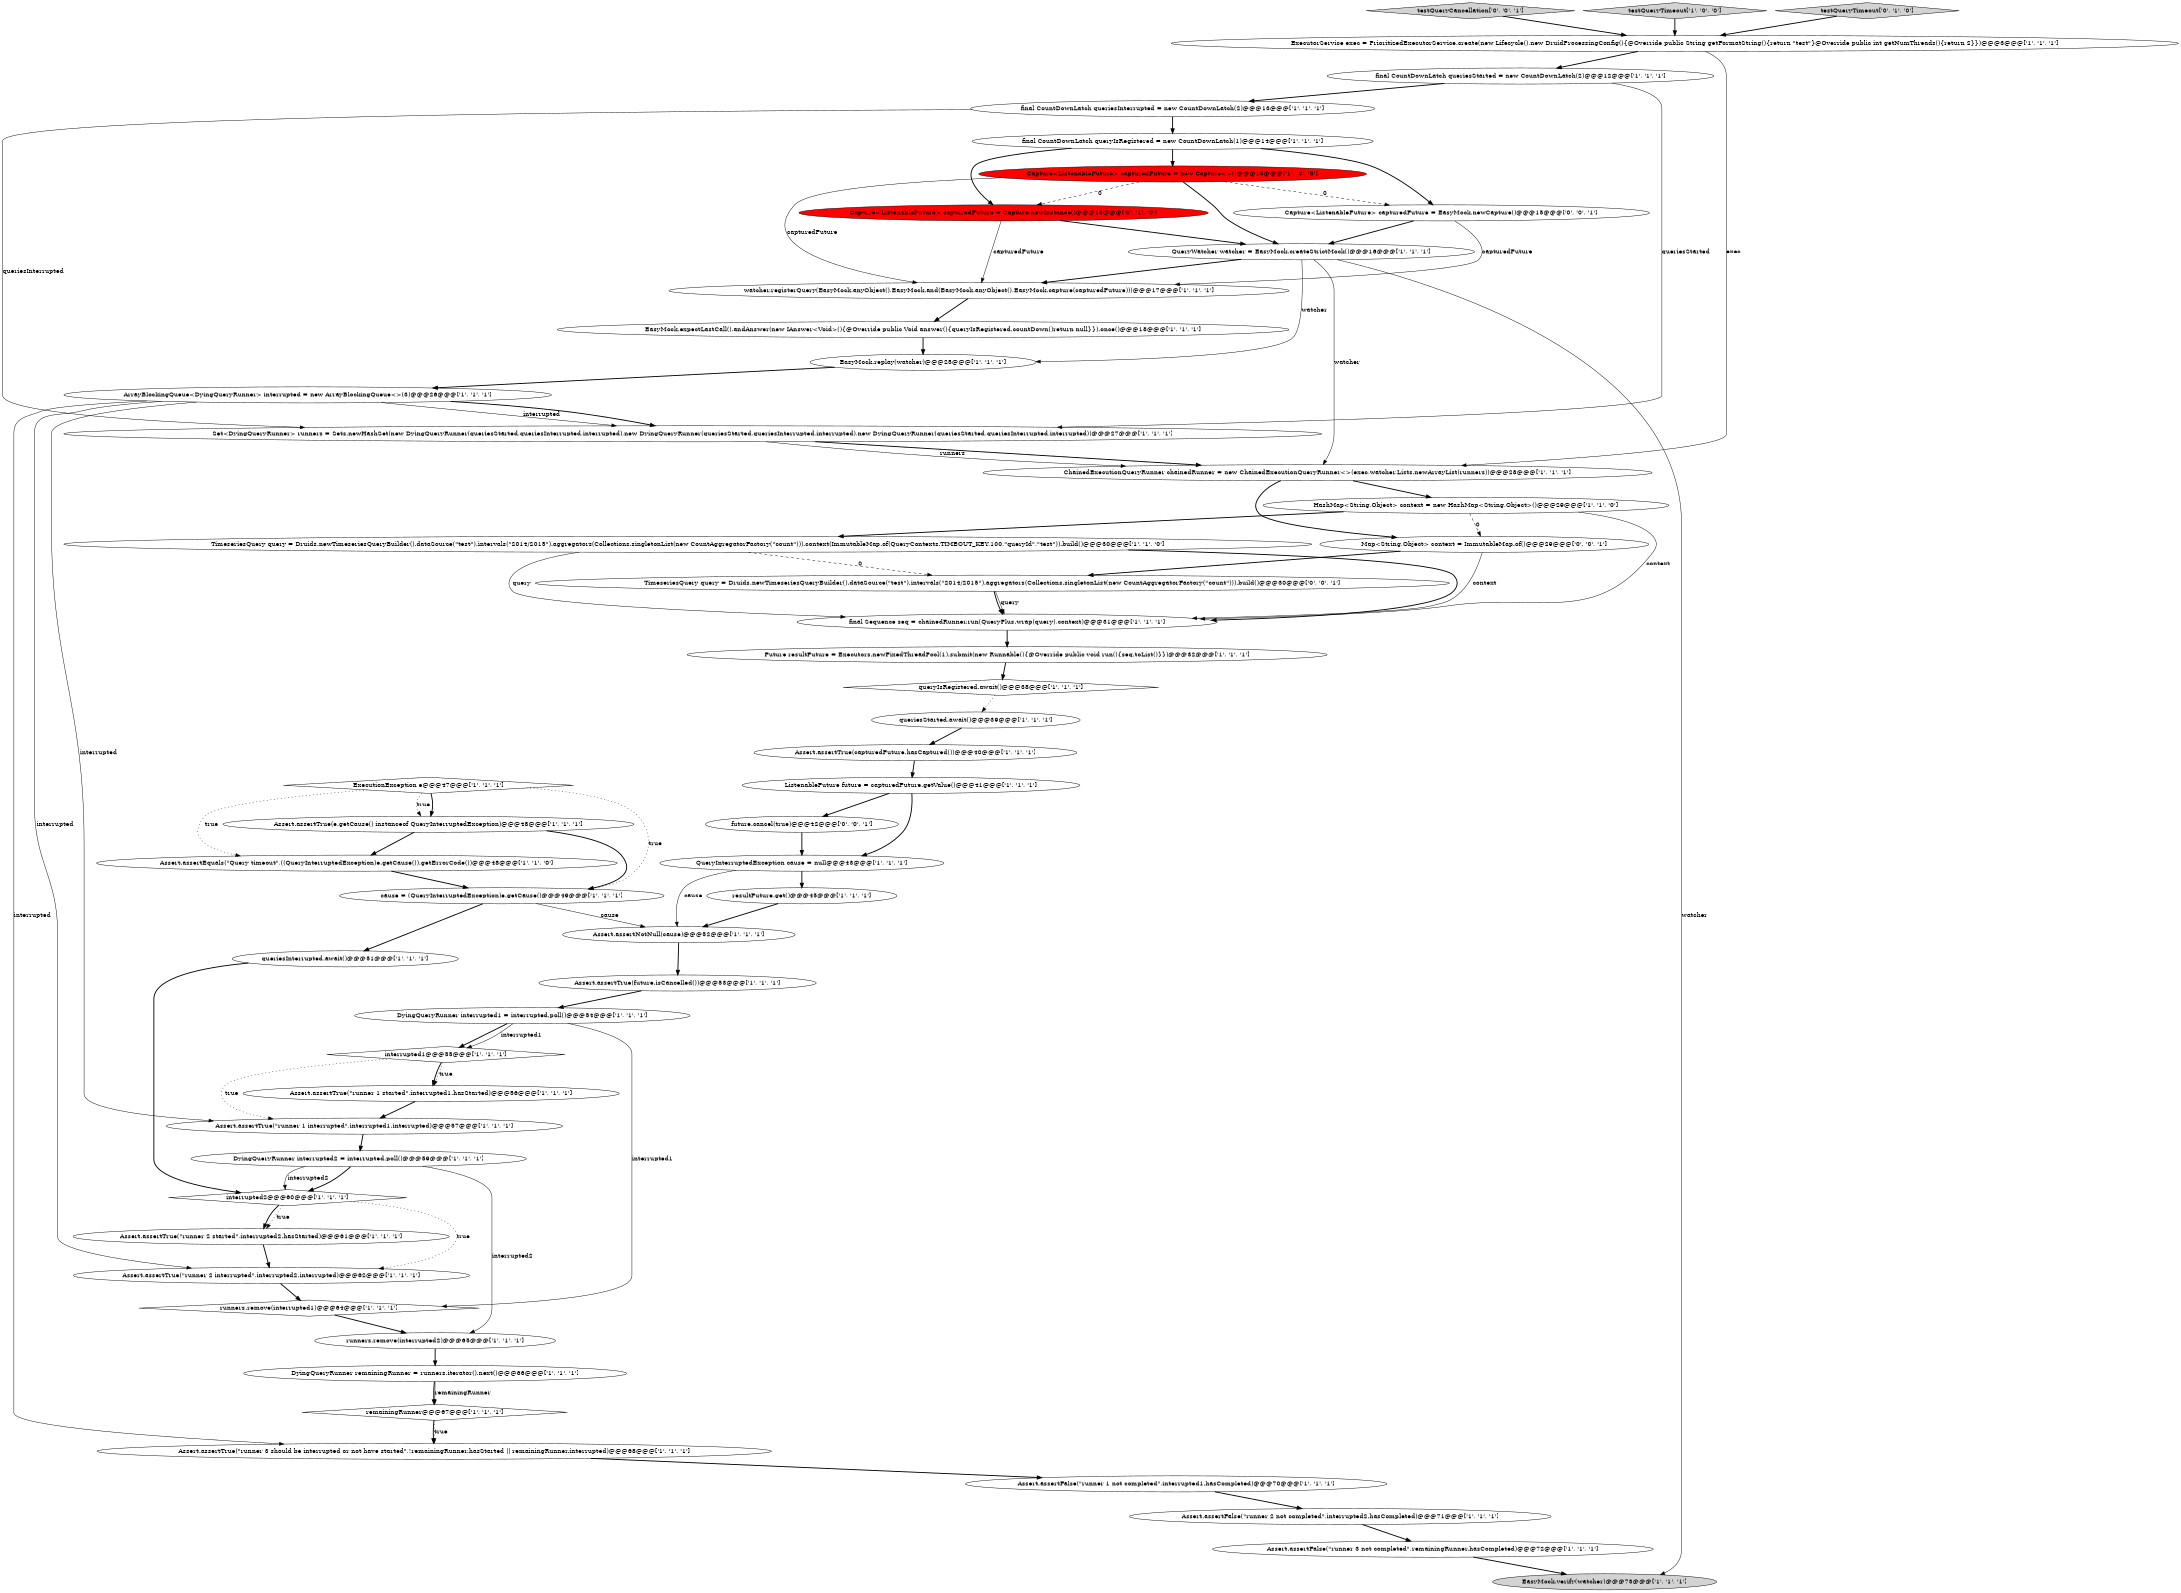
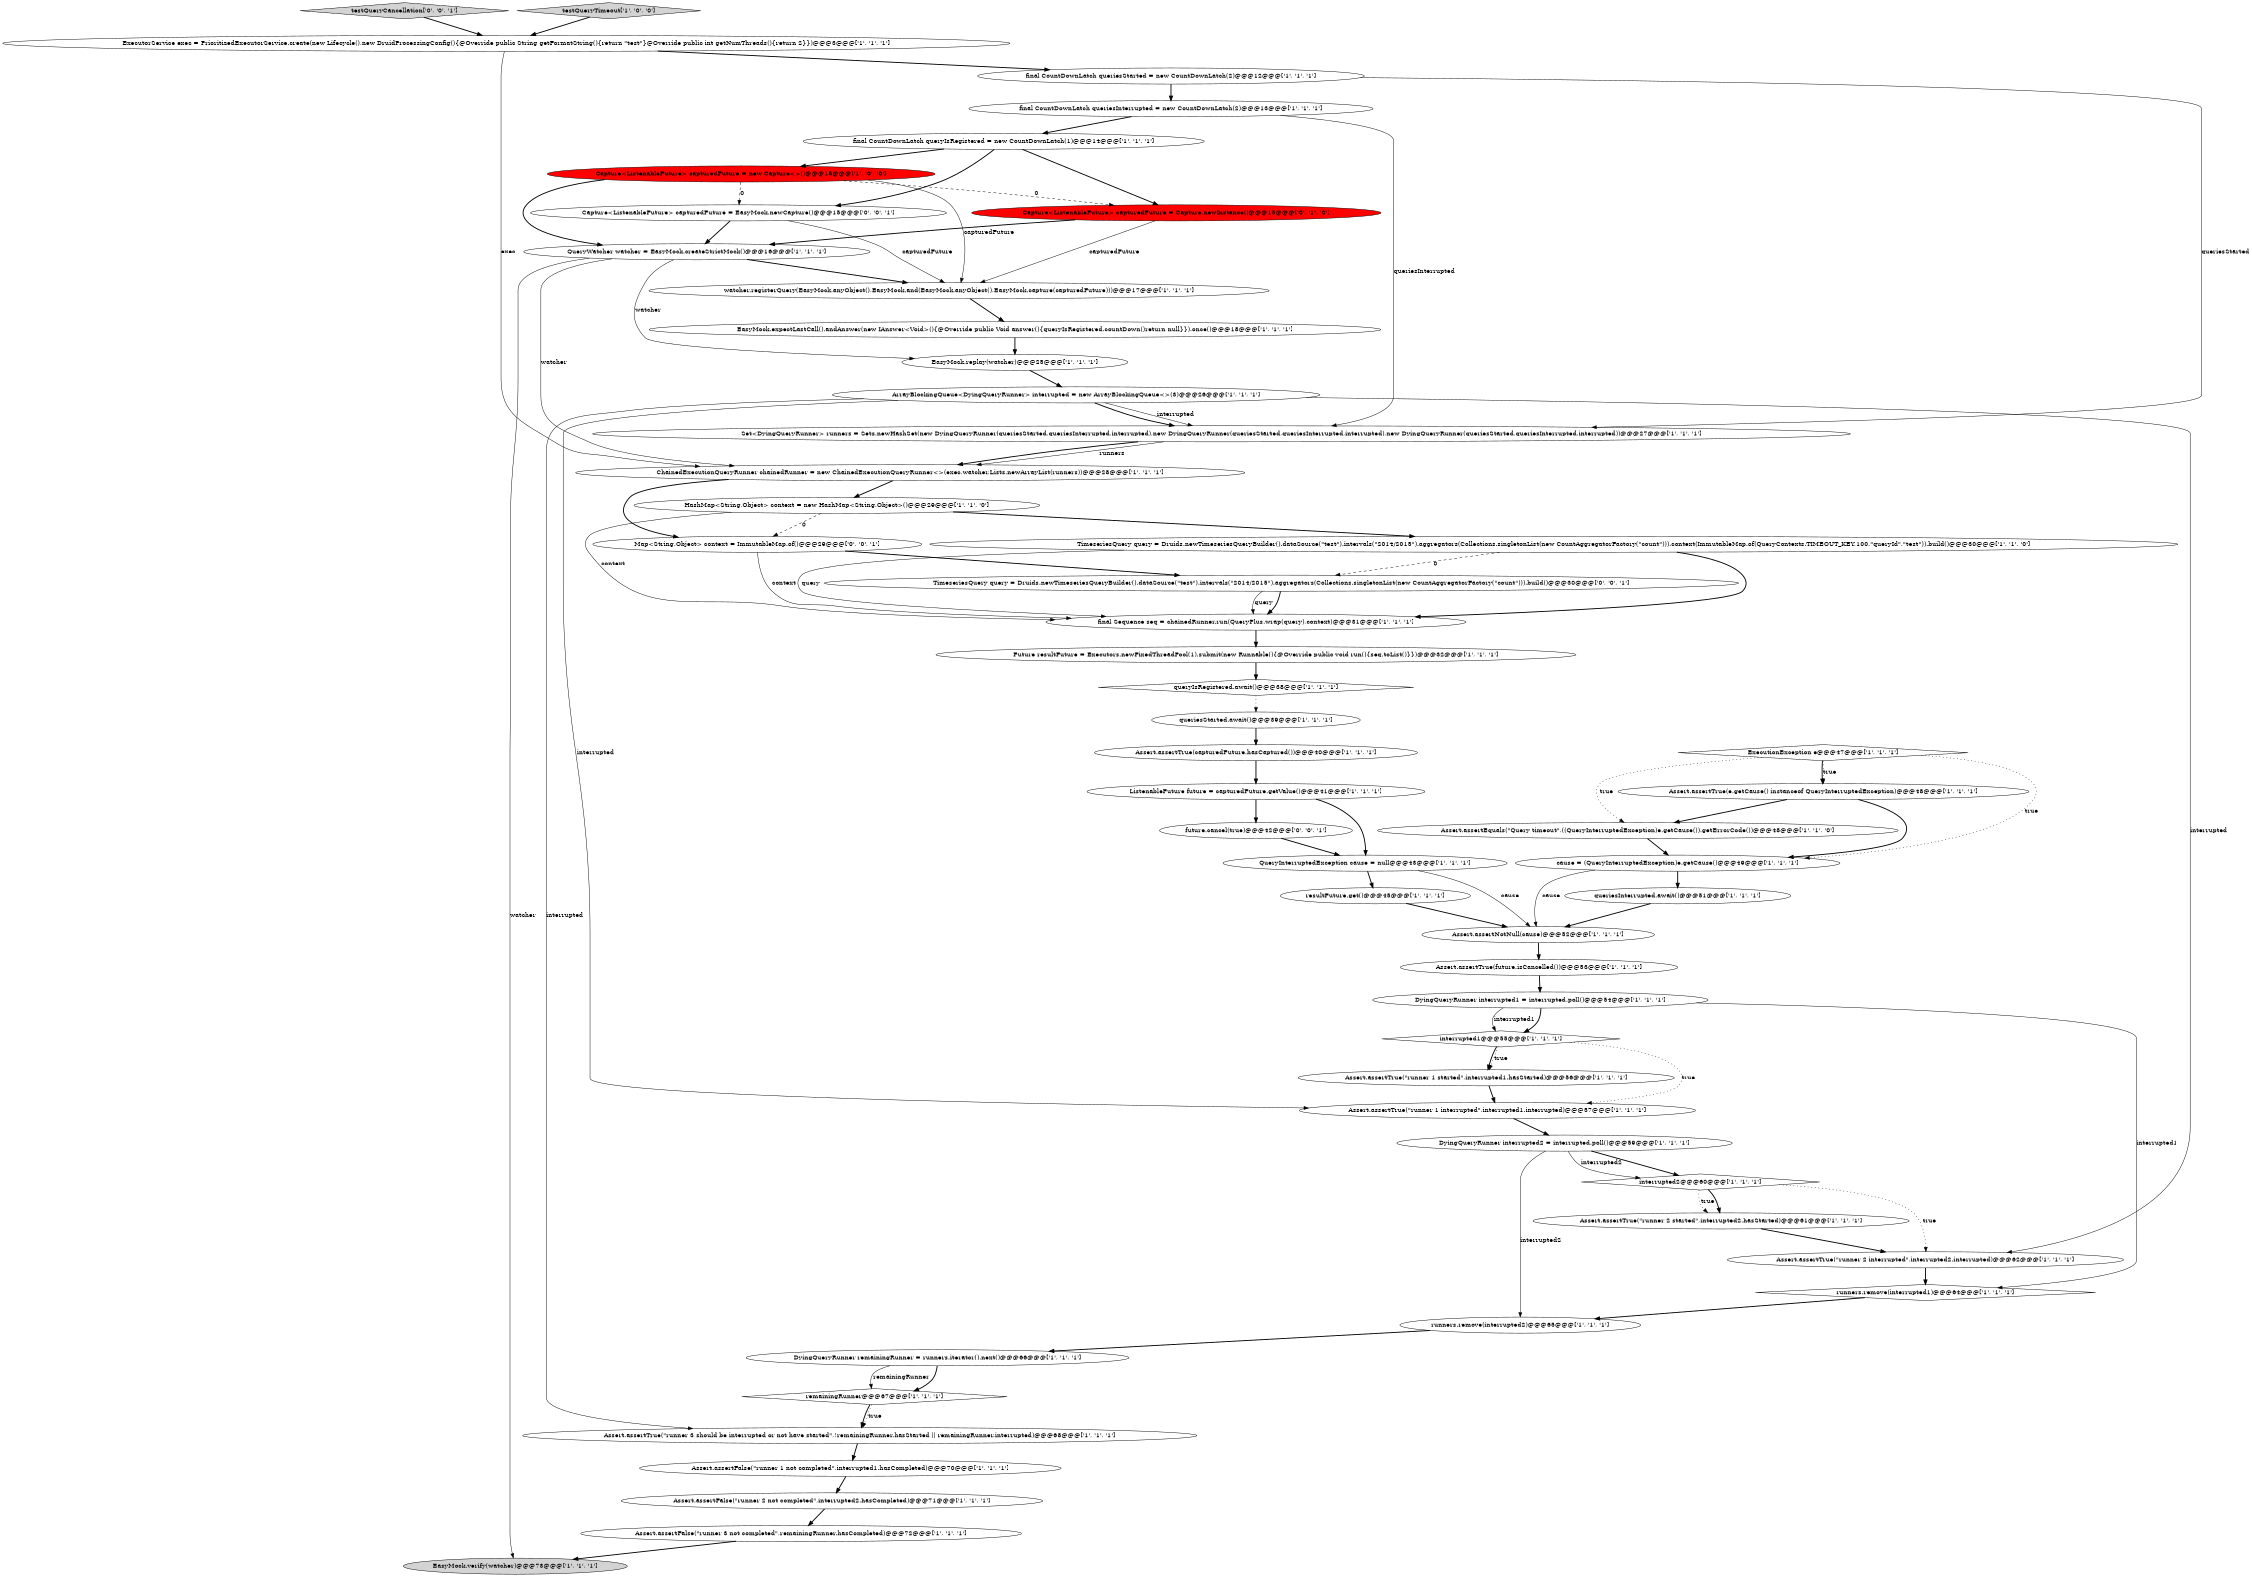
node "testQueryTimeout['0', '1', '0']": removed
edge "queriesInterrupted.await()@@@51@@@['1', '1', '1']" -> "interrupted2@@@60@@@['1', '1', '1']": now "queriesInterrupted.await()@@@51@@@['1', '1', '1']" -> "Assert.assertNotNull(cause)@@@52@@@['1', '1', '1']"
